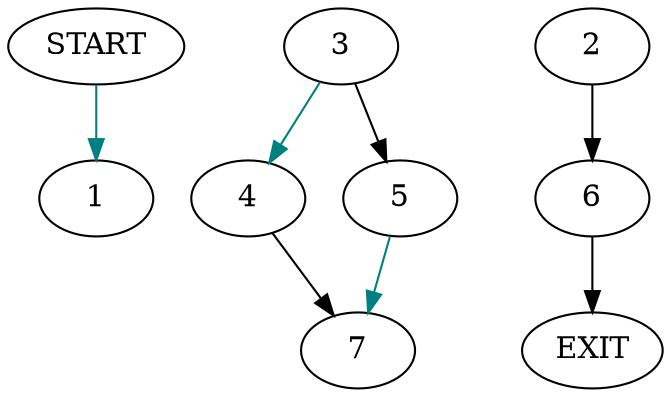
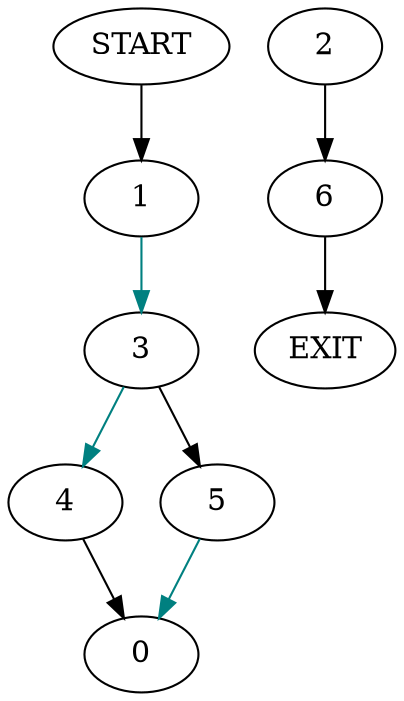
edge "START" -> "1": color teal -> black
edge "1" -> "3": added
node "7": label "7" -> "0"
